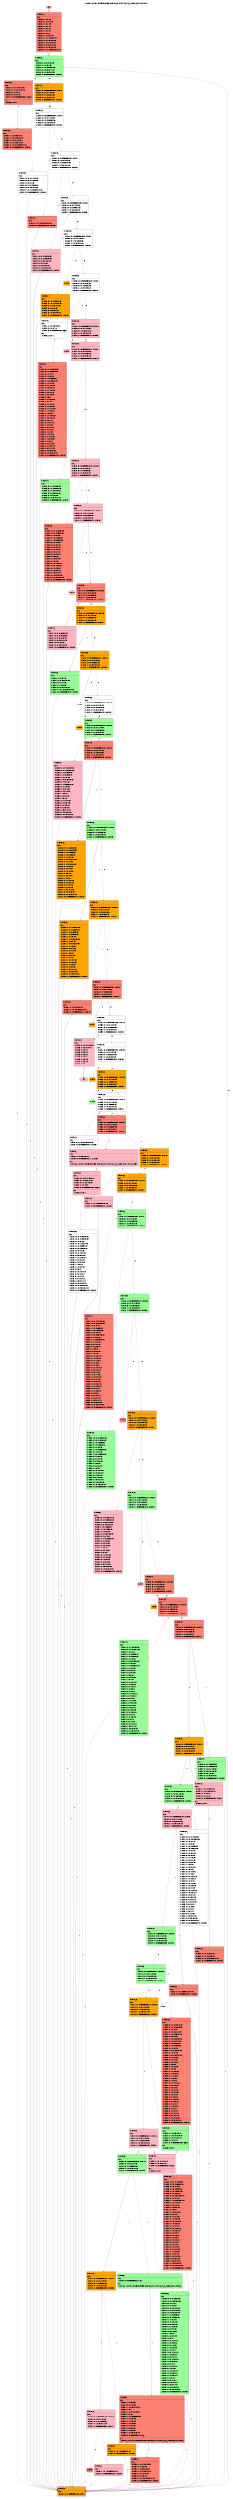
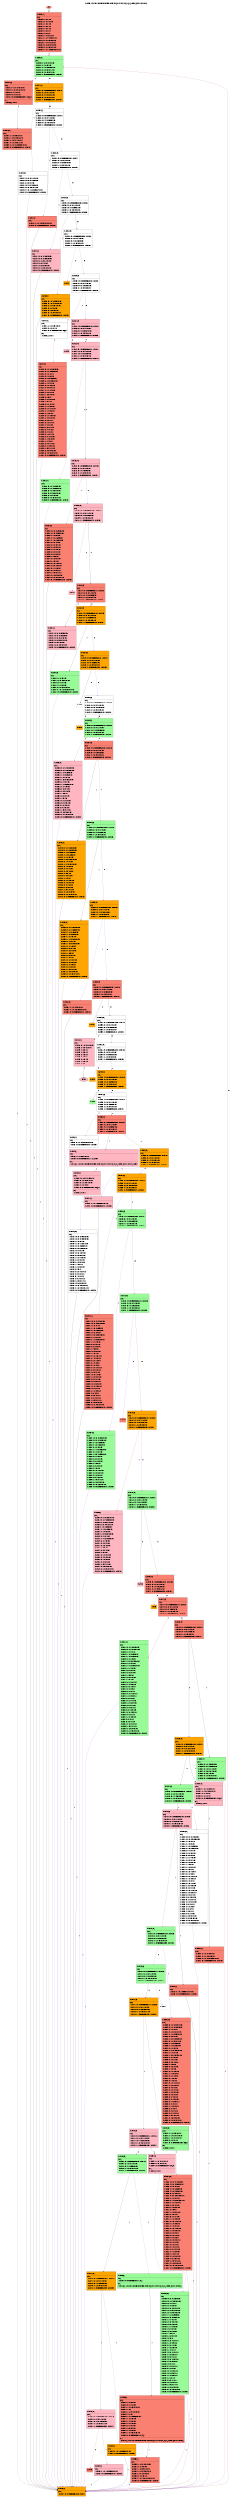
node "Exit": label "Exit" -> "Desktop"
